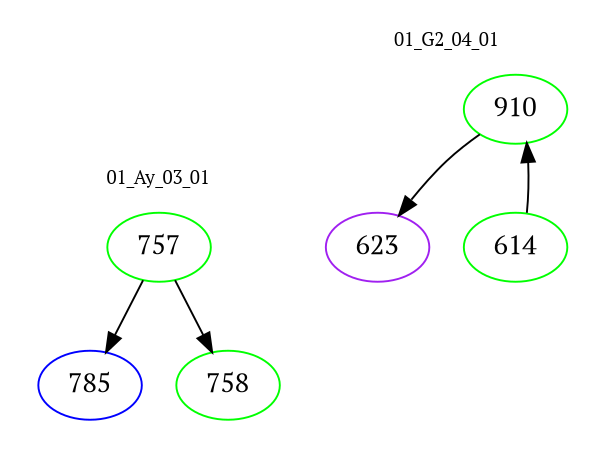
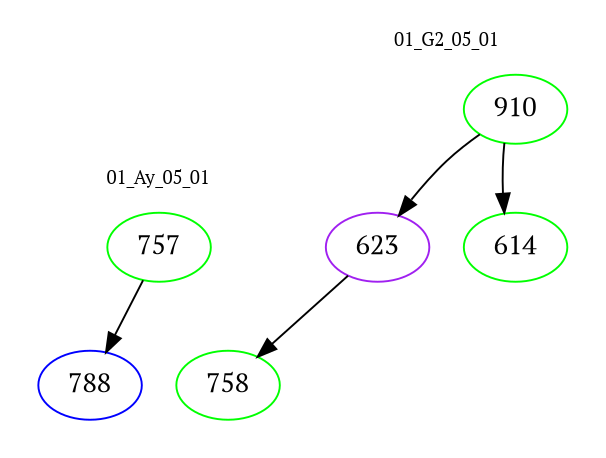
cluster "01_G2_04_01": label "01_G2_04_01" -> "01_G2_05_01"
cluster "01_Ay_03_01": label "01_Ay_03_01" -> "01_Ay_05_01"
edge "614" -> "910": reversed
edge "757" -> "758": now "623" -> "758"
node "785": label "785" -> "788"
